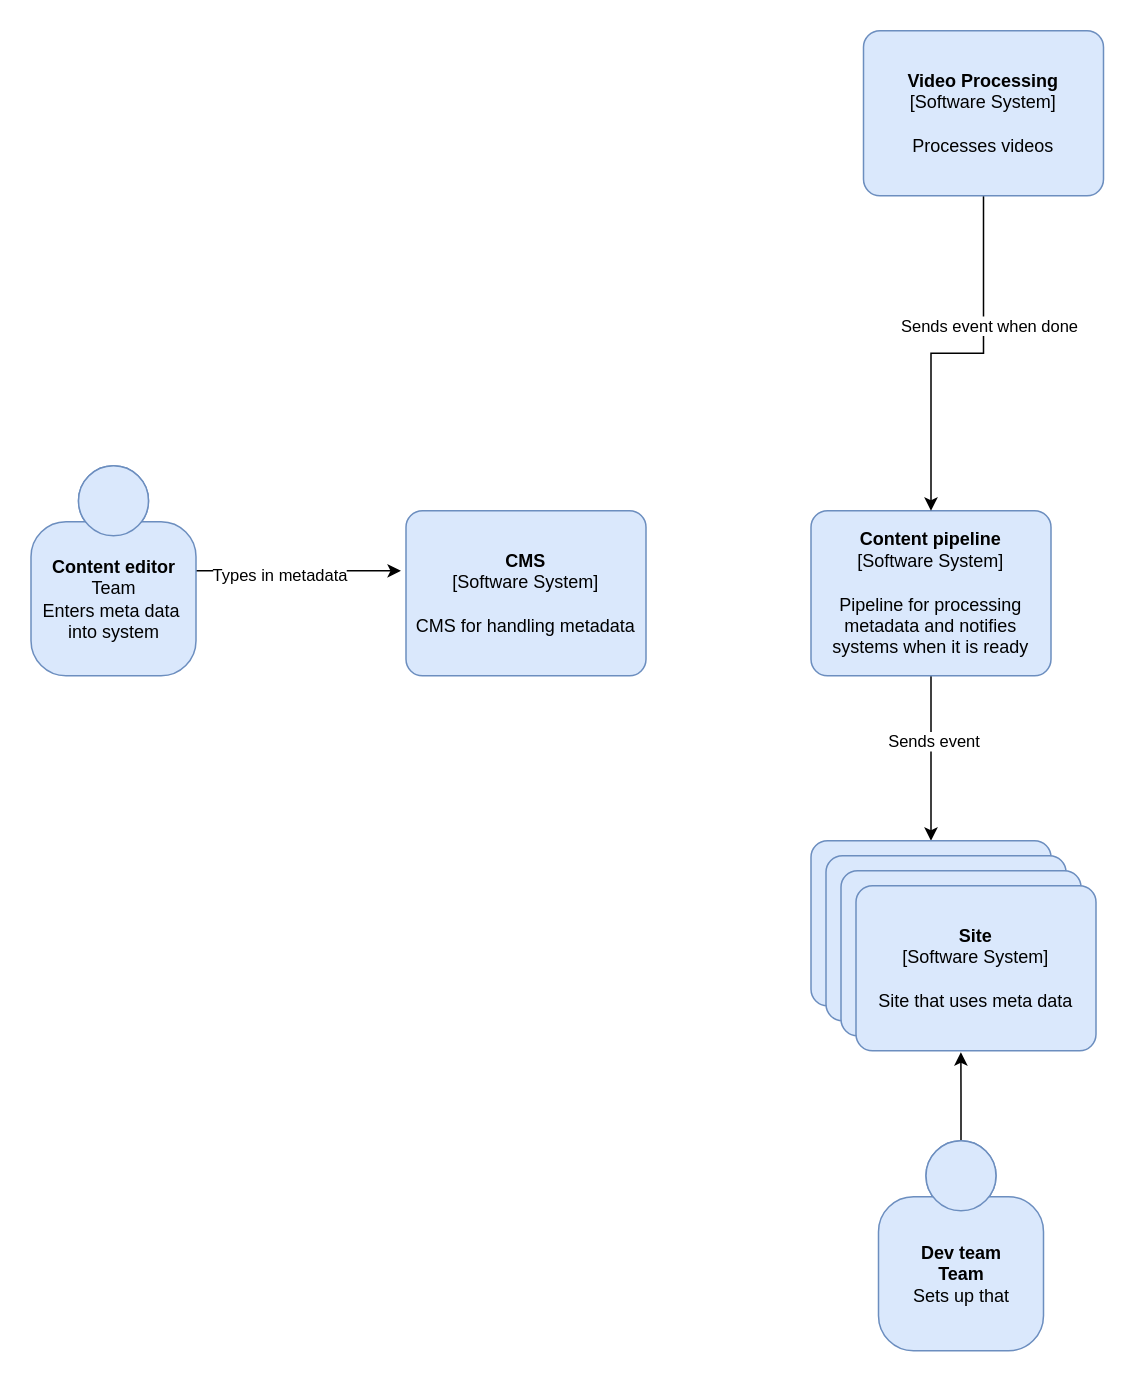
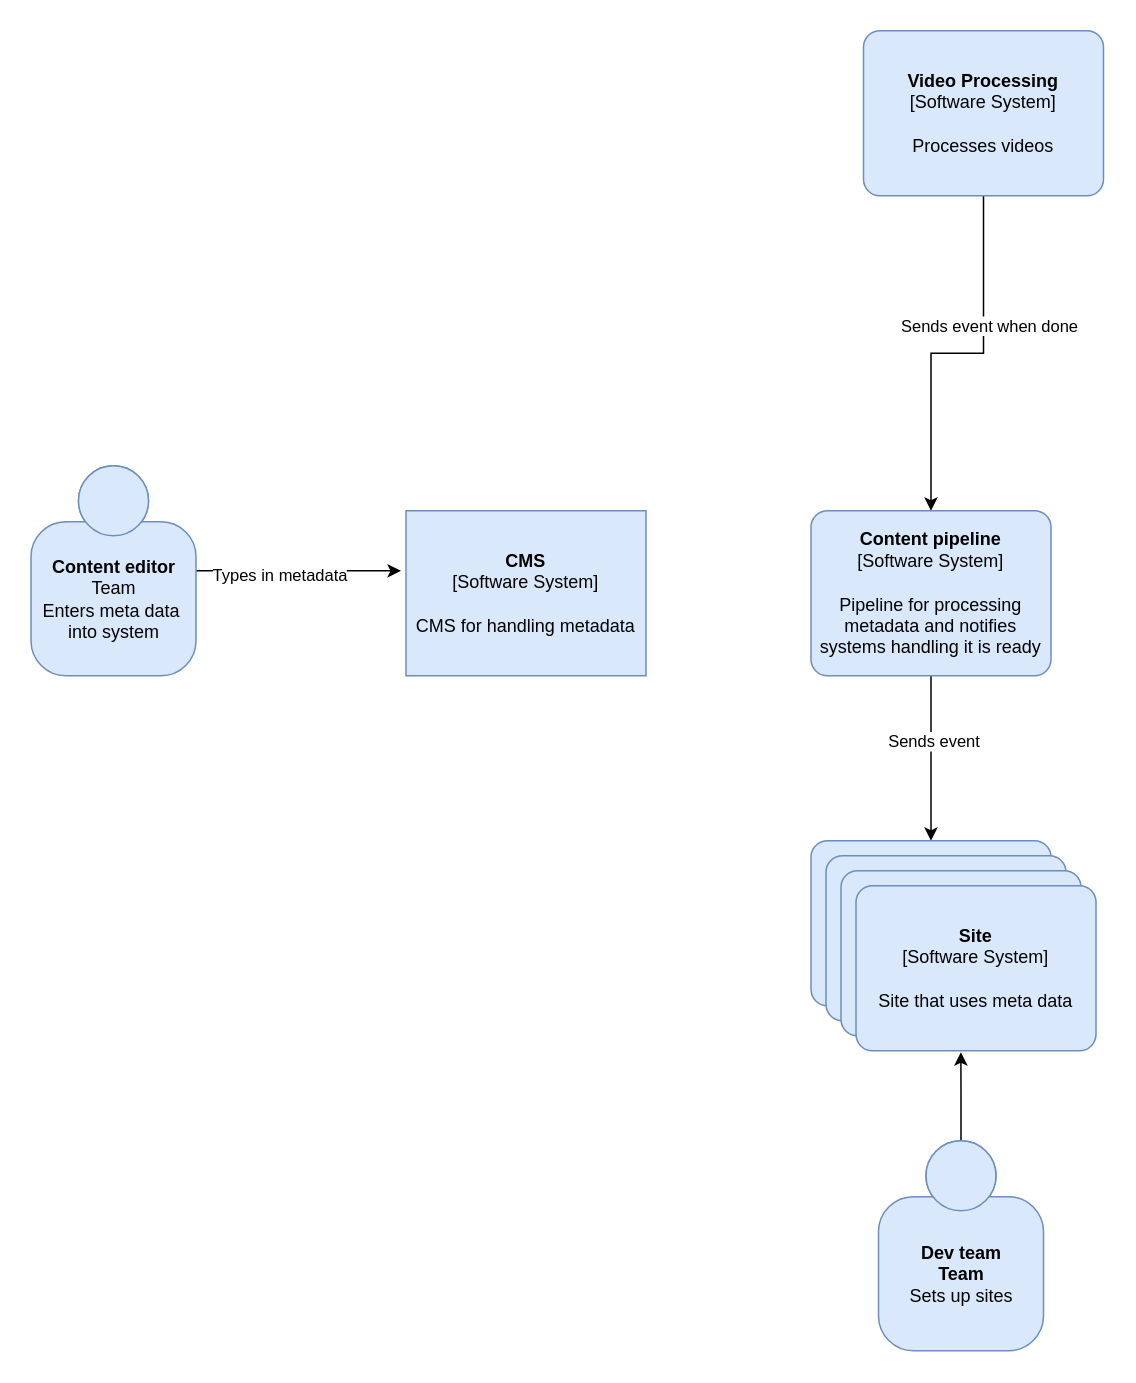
node "CMS [Software System] CMS for handling metadata": shape rounded rectangle -> rectangle
node "Content pipeline [Software System] Pipeline for processing metadata and notifies systems when it is ready": label "Content pipeline [Software System] Pipeline for processing metadata and notifies systems when it is ready" -> "Content pipeline [Software System] Pipeline for processing metadata and notifies systems handling it is ready"
node "Dev team Team Sets up that": label "Dev team Team Sets up that" -> "Dev team Team Sets up sites"
